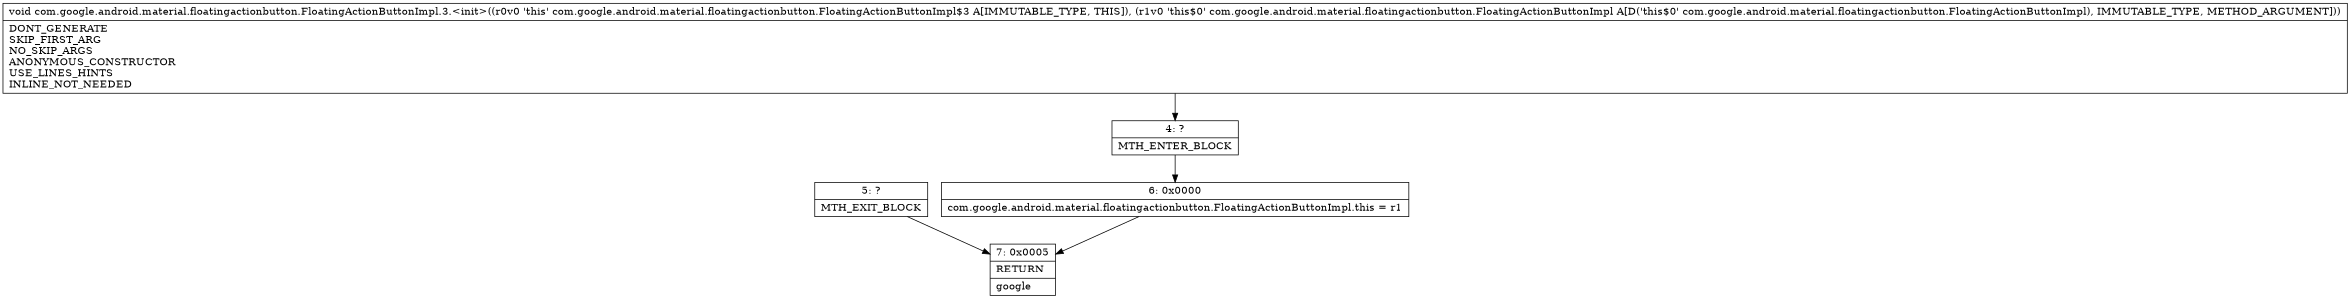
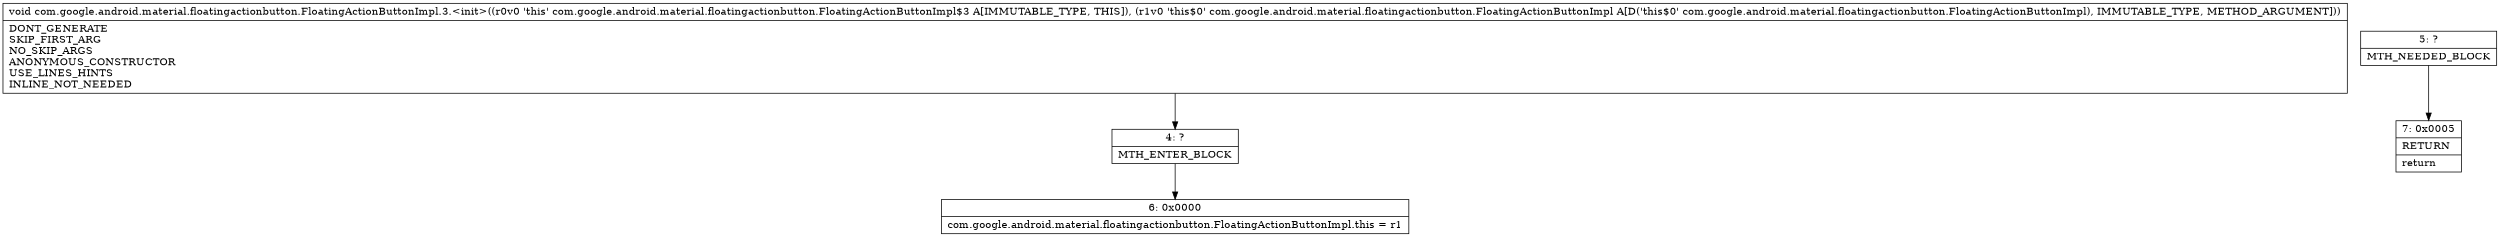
node "5: ?": text "MTH_EXIT_BLOCK" -> "MTH_NEEDED_BLOCK"
edge "6: 0x0000" -> "7: 0x0005": removed
node "7: 0x0005": text "google" -> "return"
